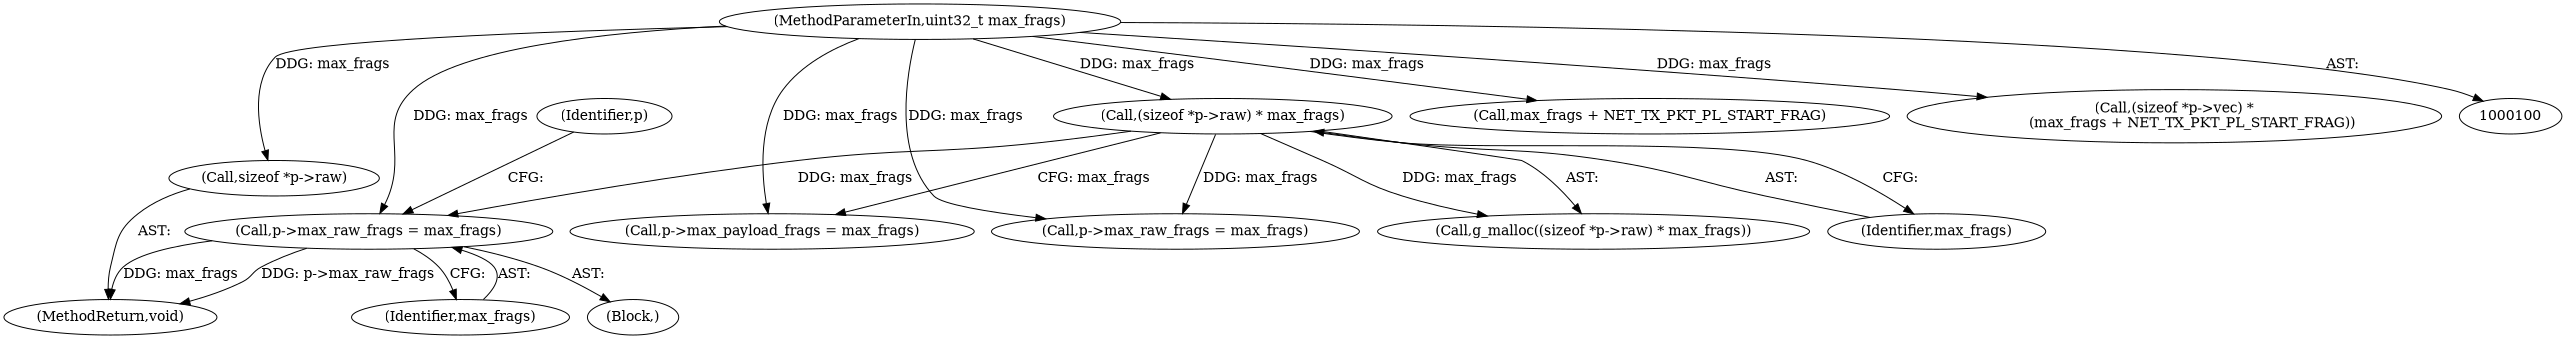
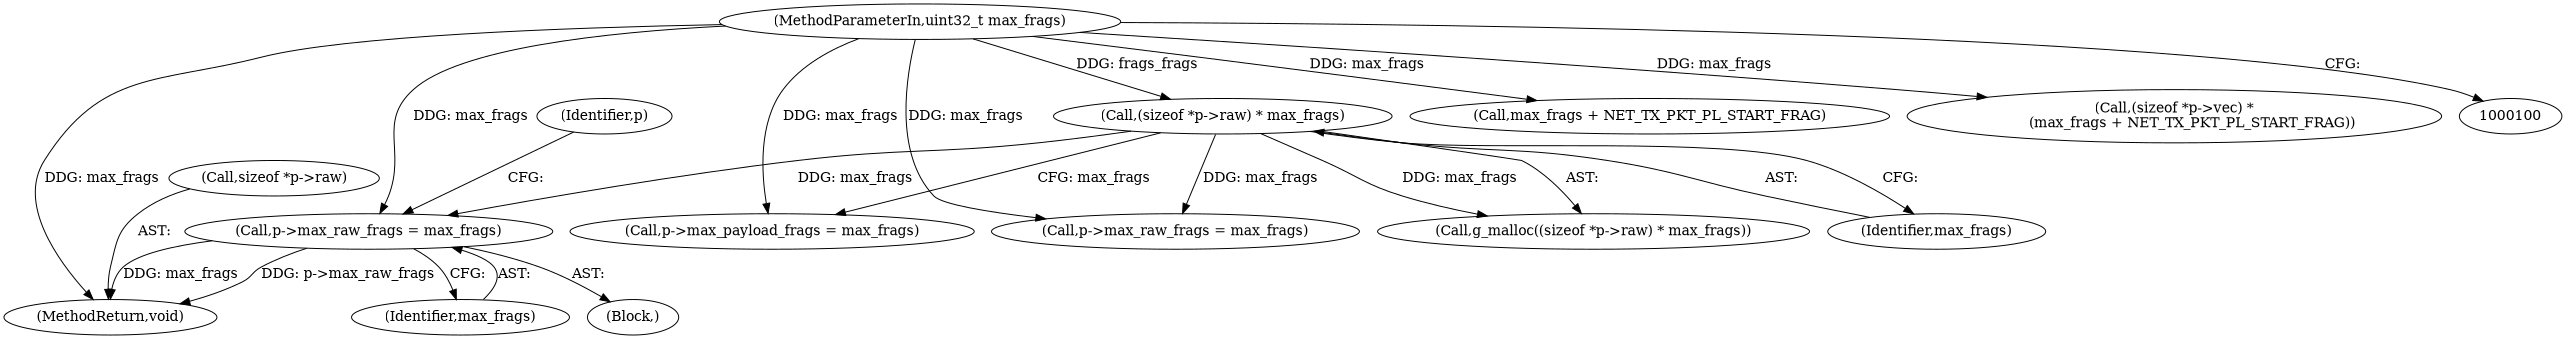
edge "(MethodParameterIn,uint32_t max_frags)" -> "(Call,sizeof *p->raw)": now "(MethodParameterIn,uint32_t max_frags)" -> "(MethodReturn,void)"
edge "(MethodParameterIn,uint32_t max_frags)" -> "(Call,(sizeof *p->raw) * max_frags)": label "DDG: max_frags" -> "DDG: frags_frags"
edge "(MethodParameterIn,uint32_t max_frags)" -> "1000100": label "AST: " -> "CFG: "
